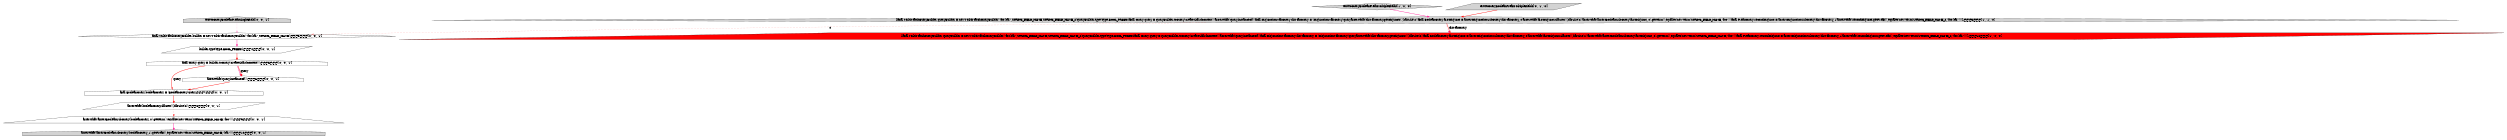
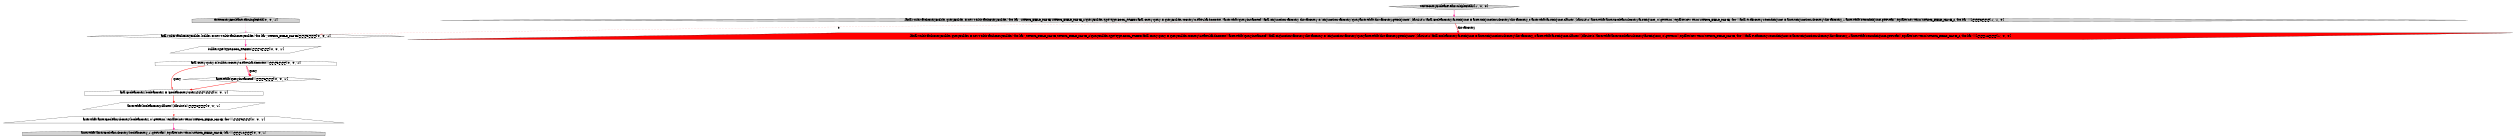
node "testToQueryBooleanPrefixMultipleFields['0', '1', '0']": removed
node "assertThat(query,instanceOf())@@@6@@@['0', '0', '1']": shape house -> diamond
